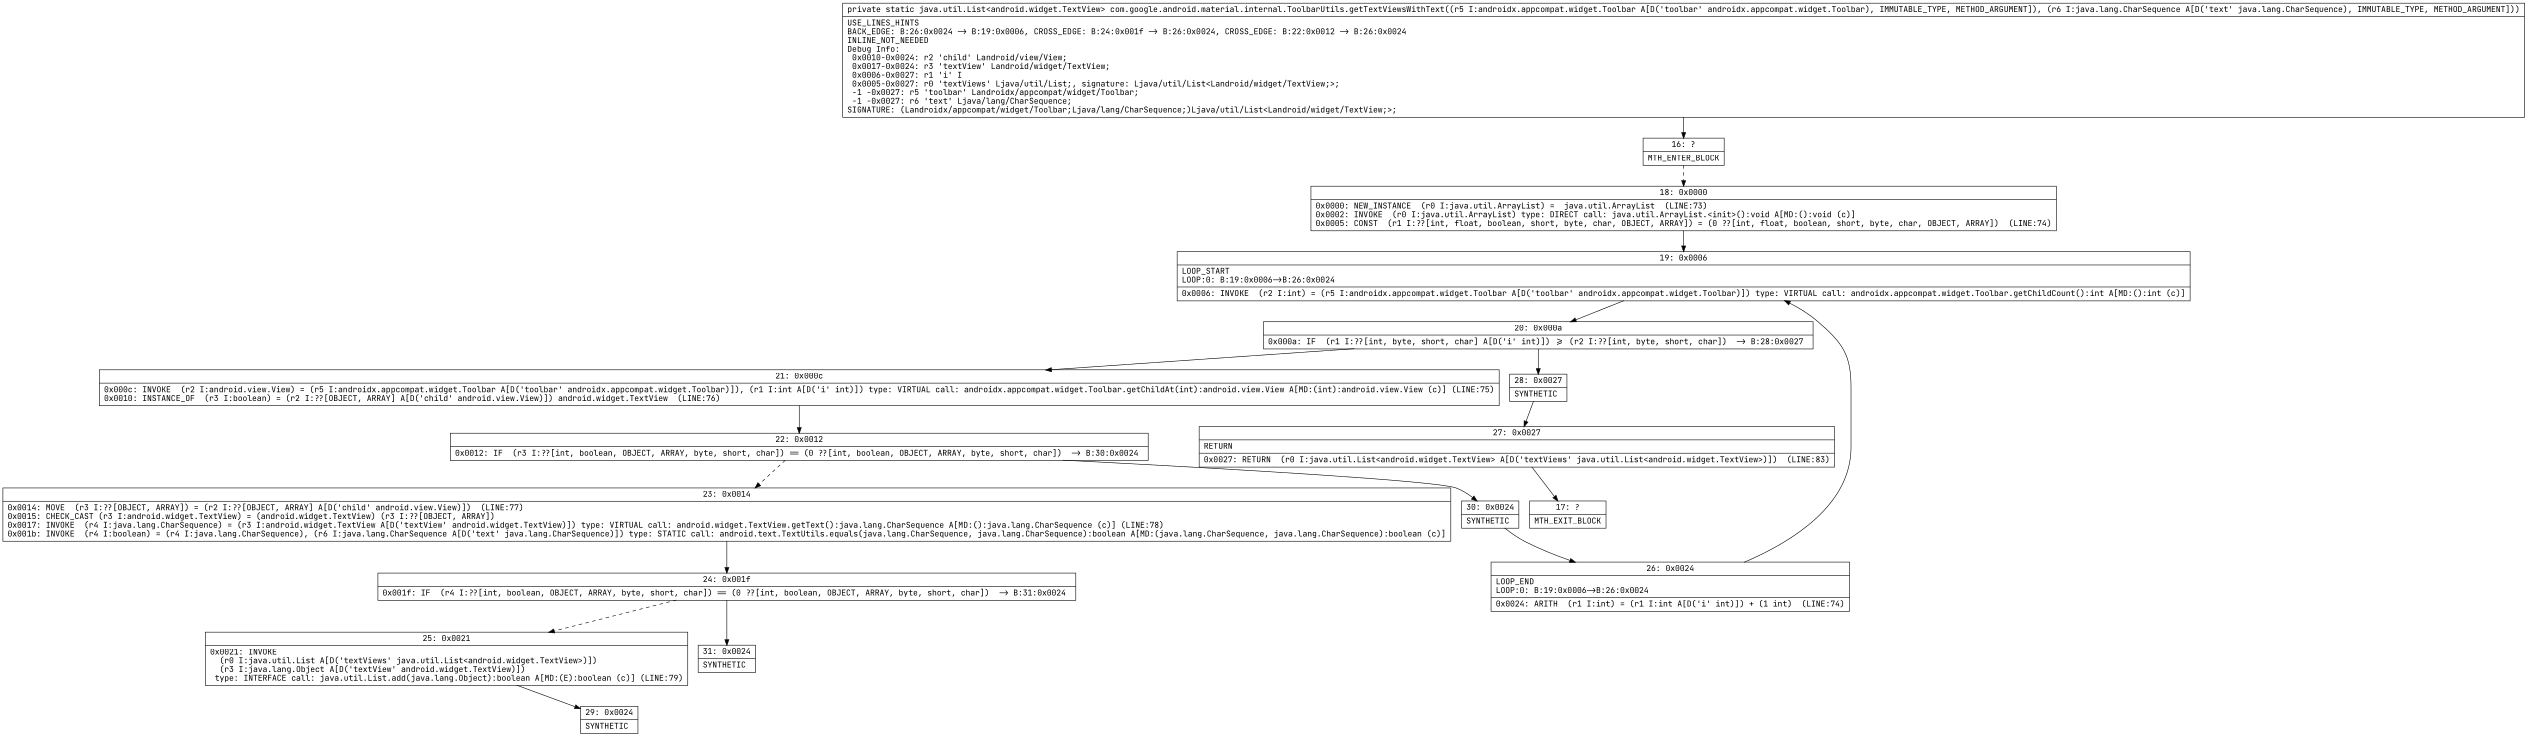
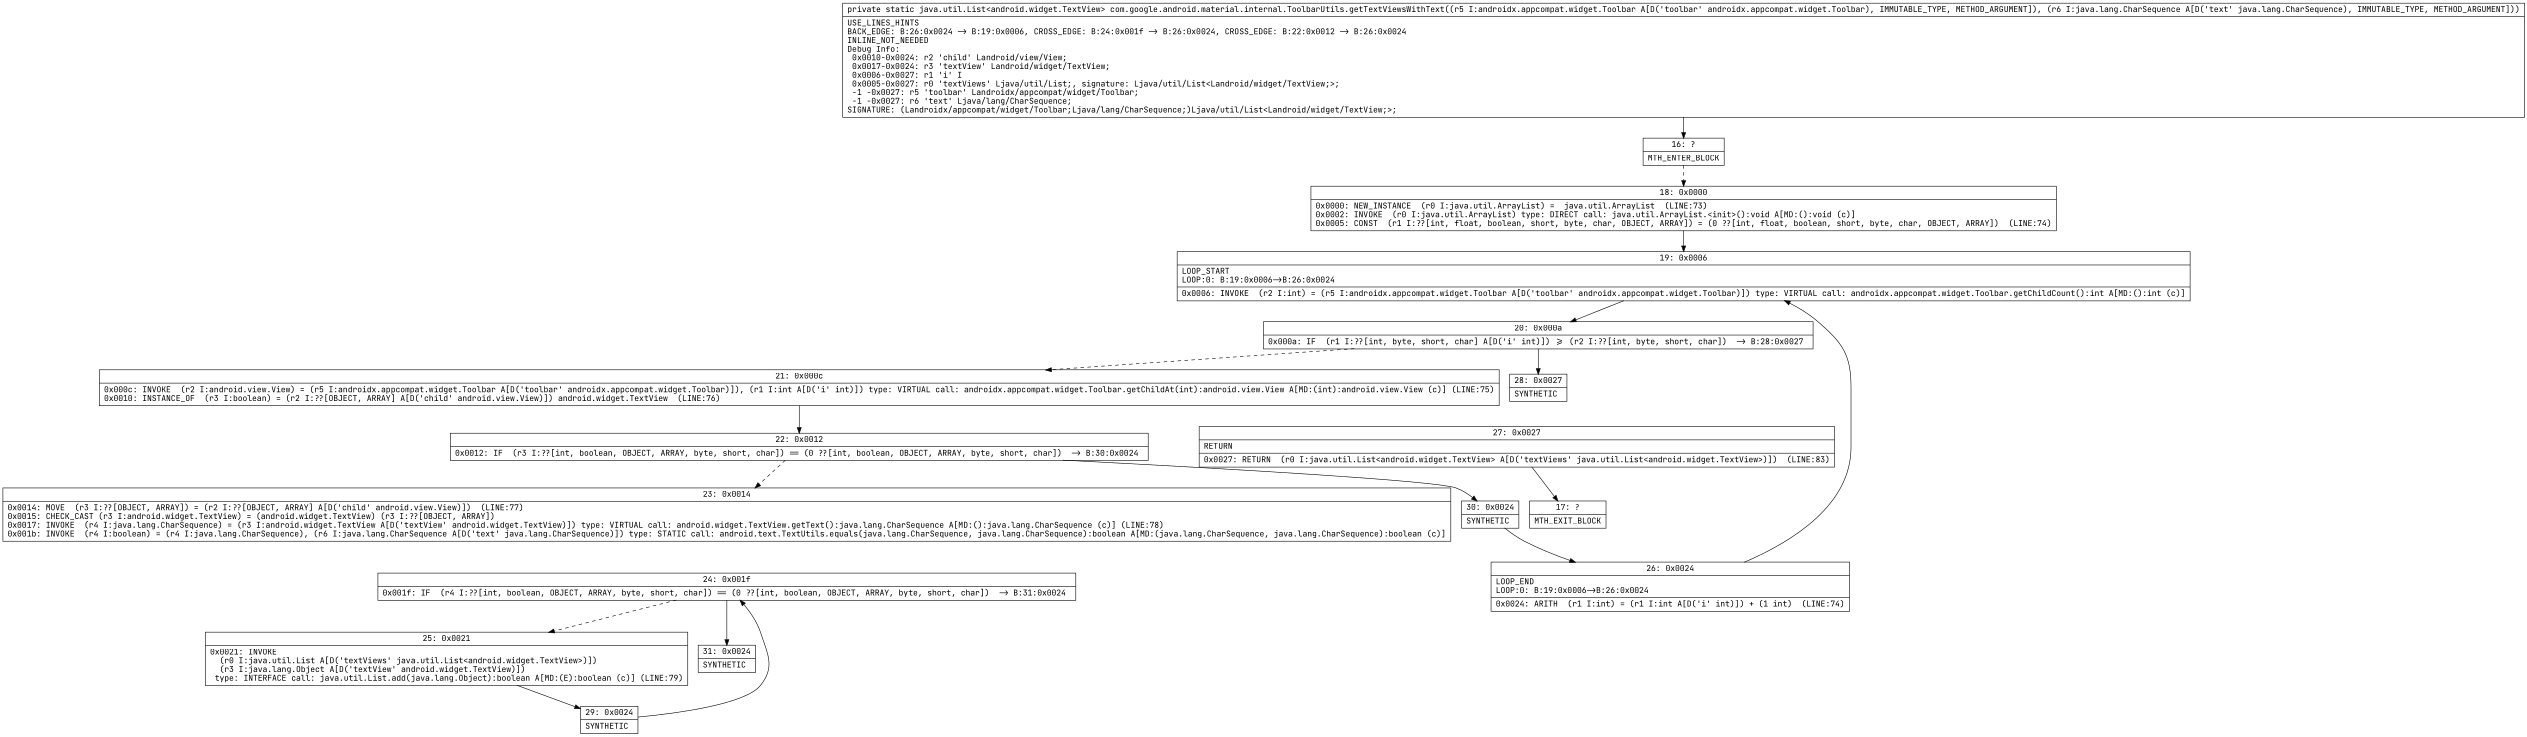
edge "20: 0x000a" -> "21: 0x000c": style solid -> dashed
edge "28: 0x0027" -> "27: 0x0027": removed
edge "23: 0x0014" -> "24: 0x001f": now "29: 0x0024" -> "24: 0x001f"
